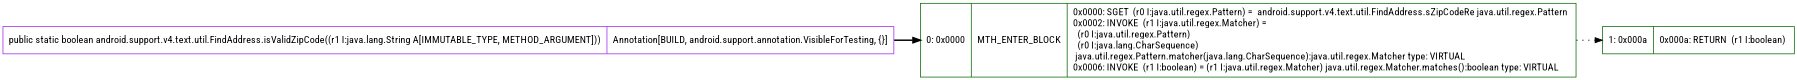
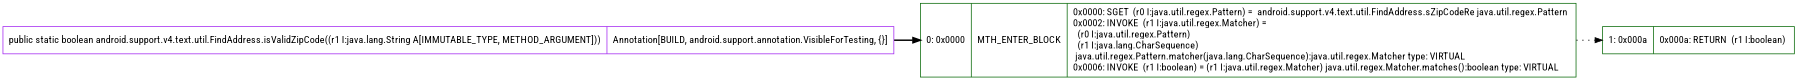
node "0: 0x0000": text "(r0 I:java.lang.CharSequence)" -> "(r1 I:java.lang.CharSequence)"
